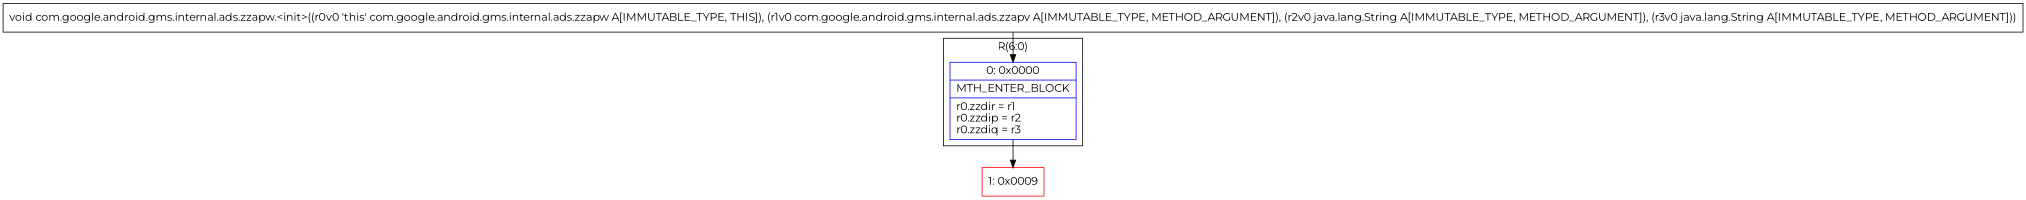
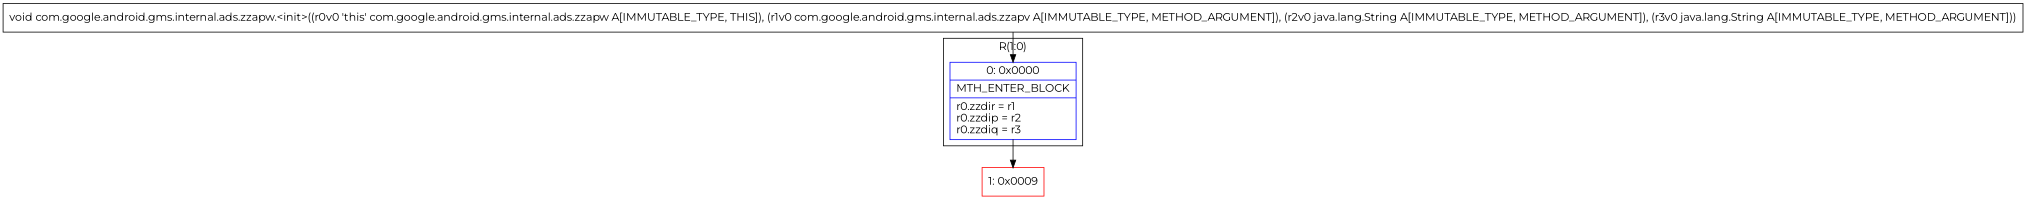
cluster "R(6:0)": label "R(6:0)" -> "R(1:0)"
